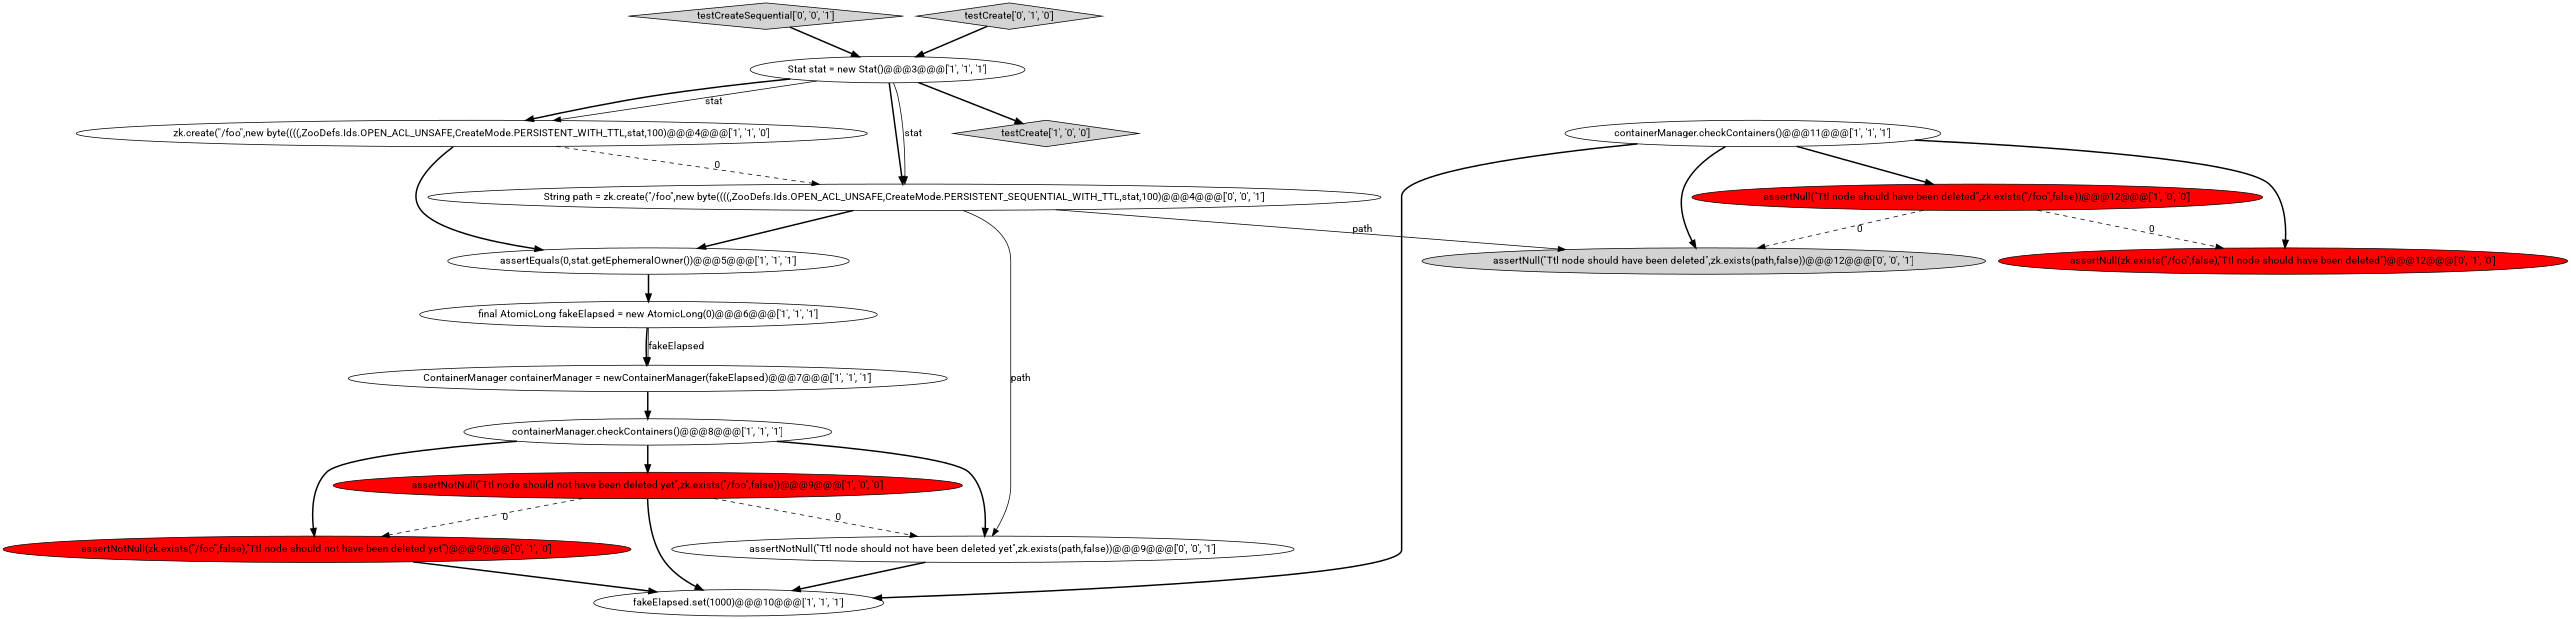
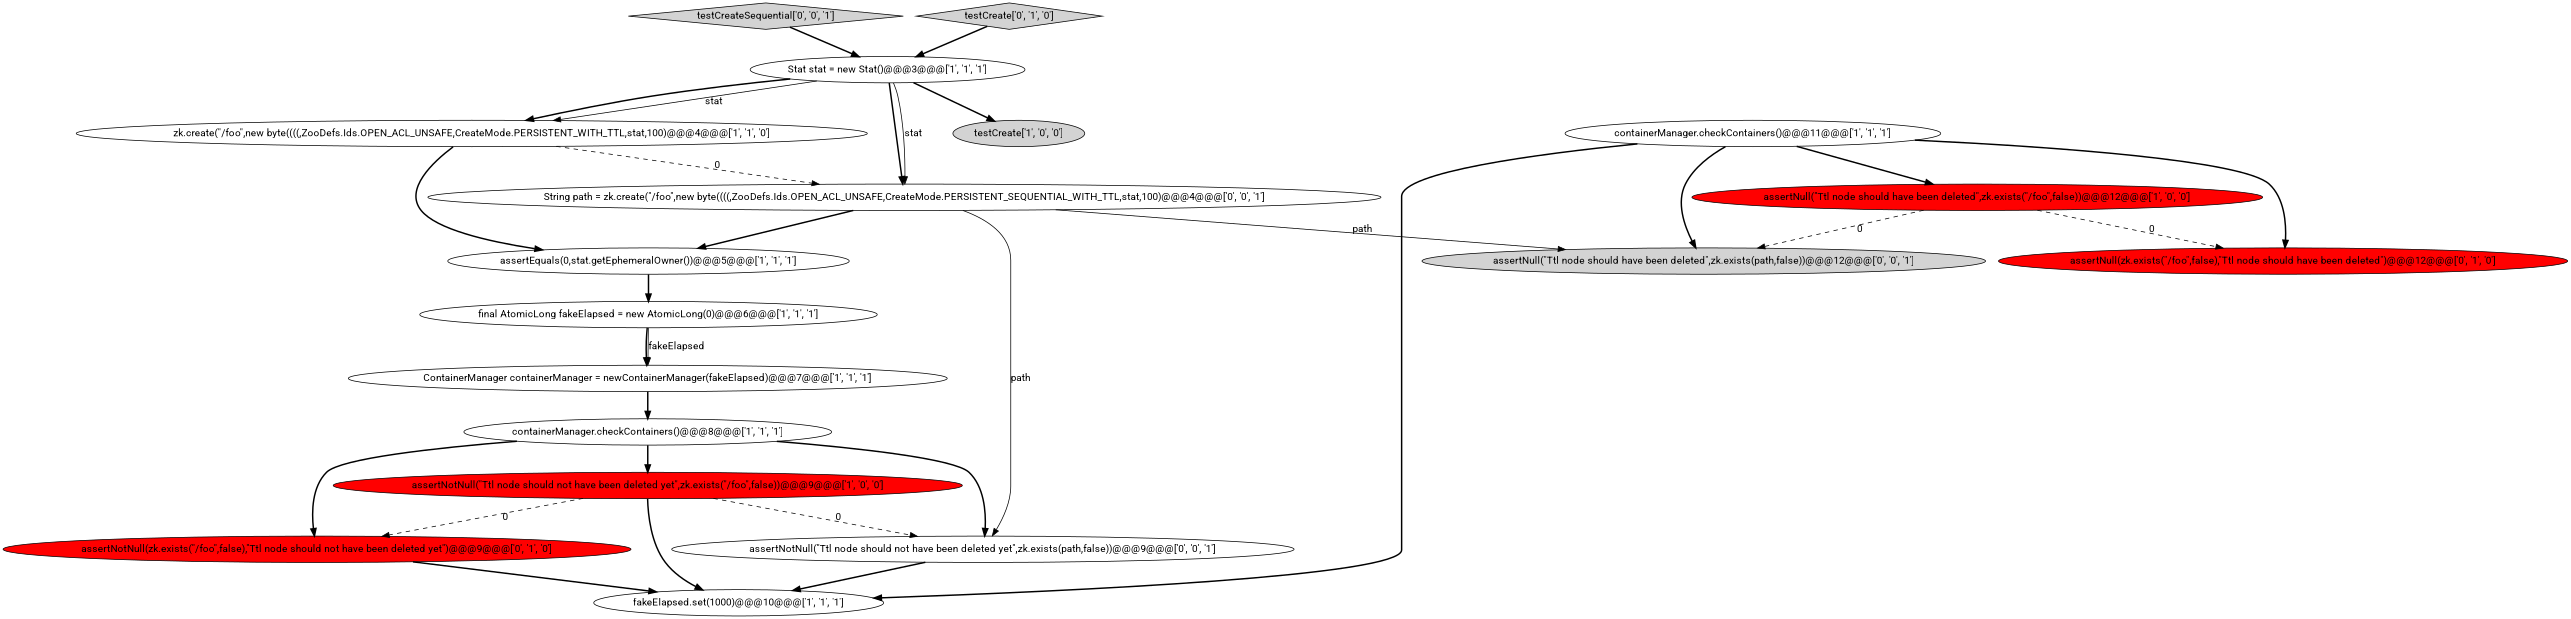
node "testCreate['1', '0', '0']": shape diamond -> ellipse
